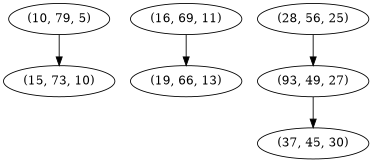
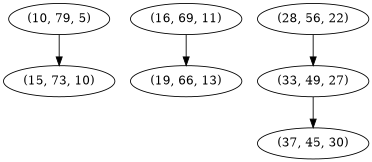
node "(28, 56, 25)": label "(28, 56, 25)" -> "(28, 56, 22)"
node "(93, 49, 27)": label "(93, 49, 27)" -> "(33, 49, 27)"
